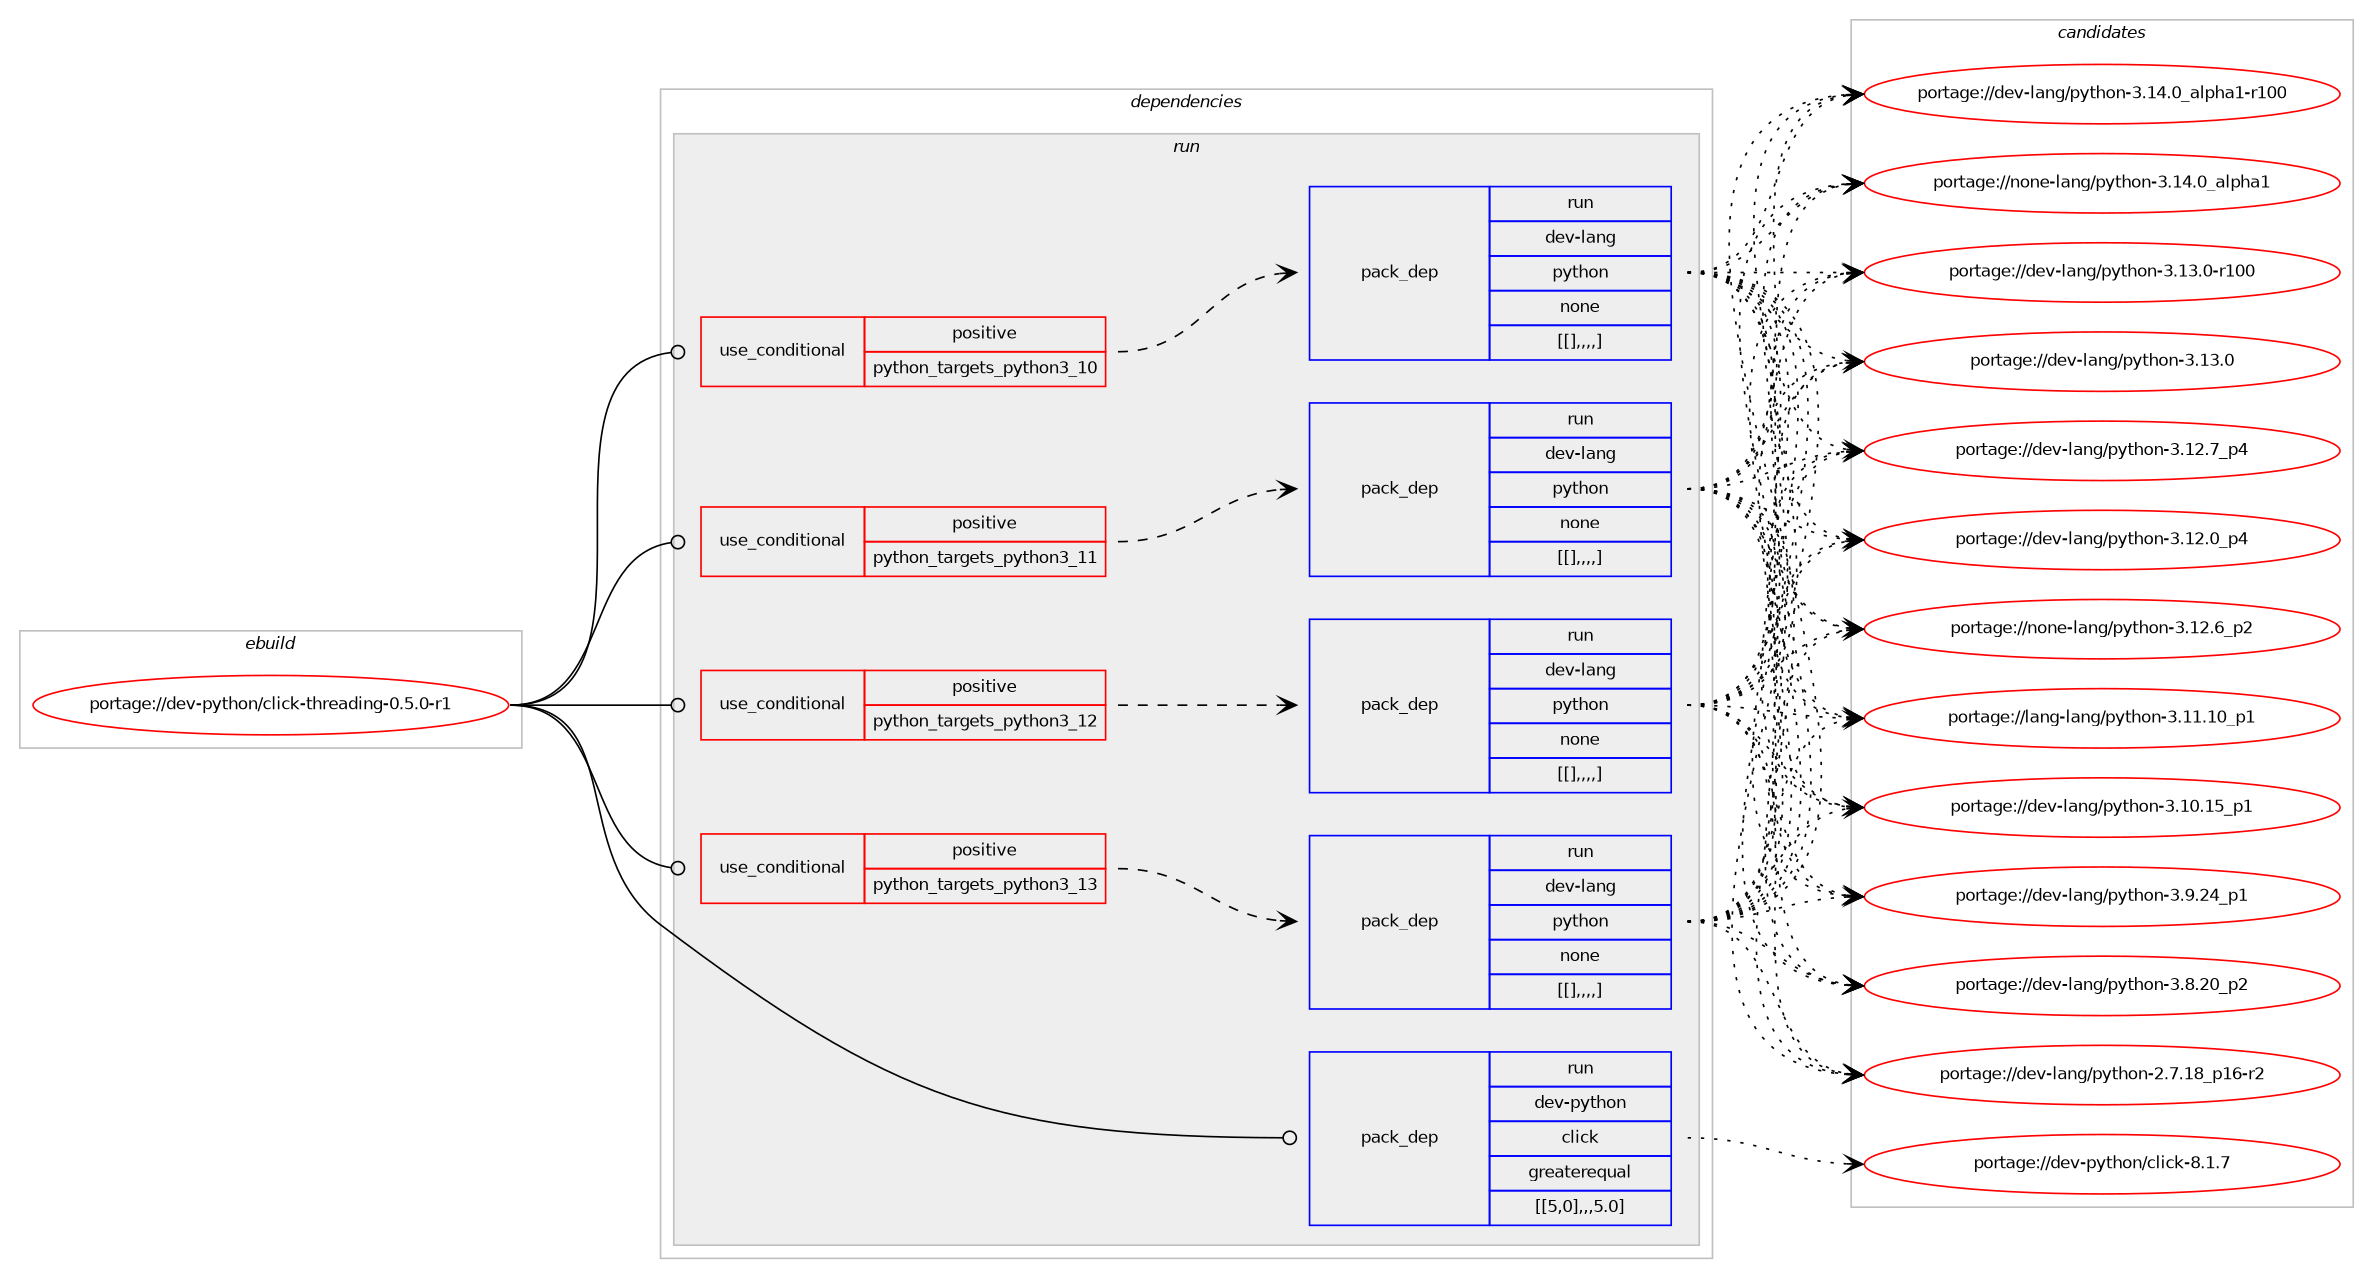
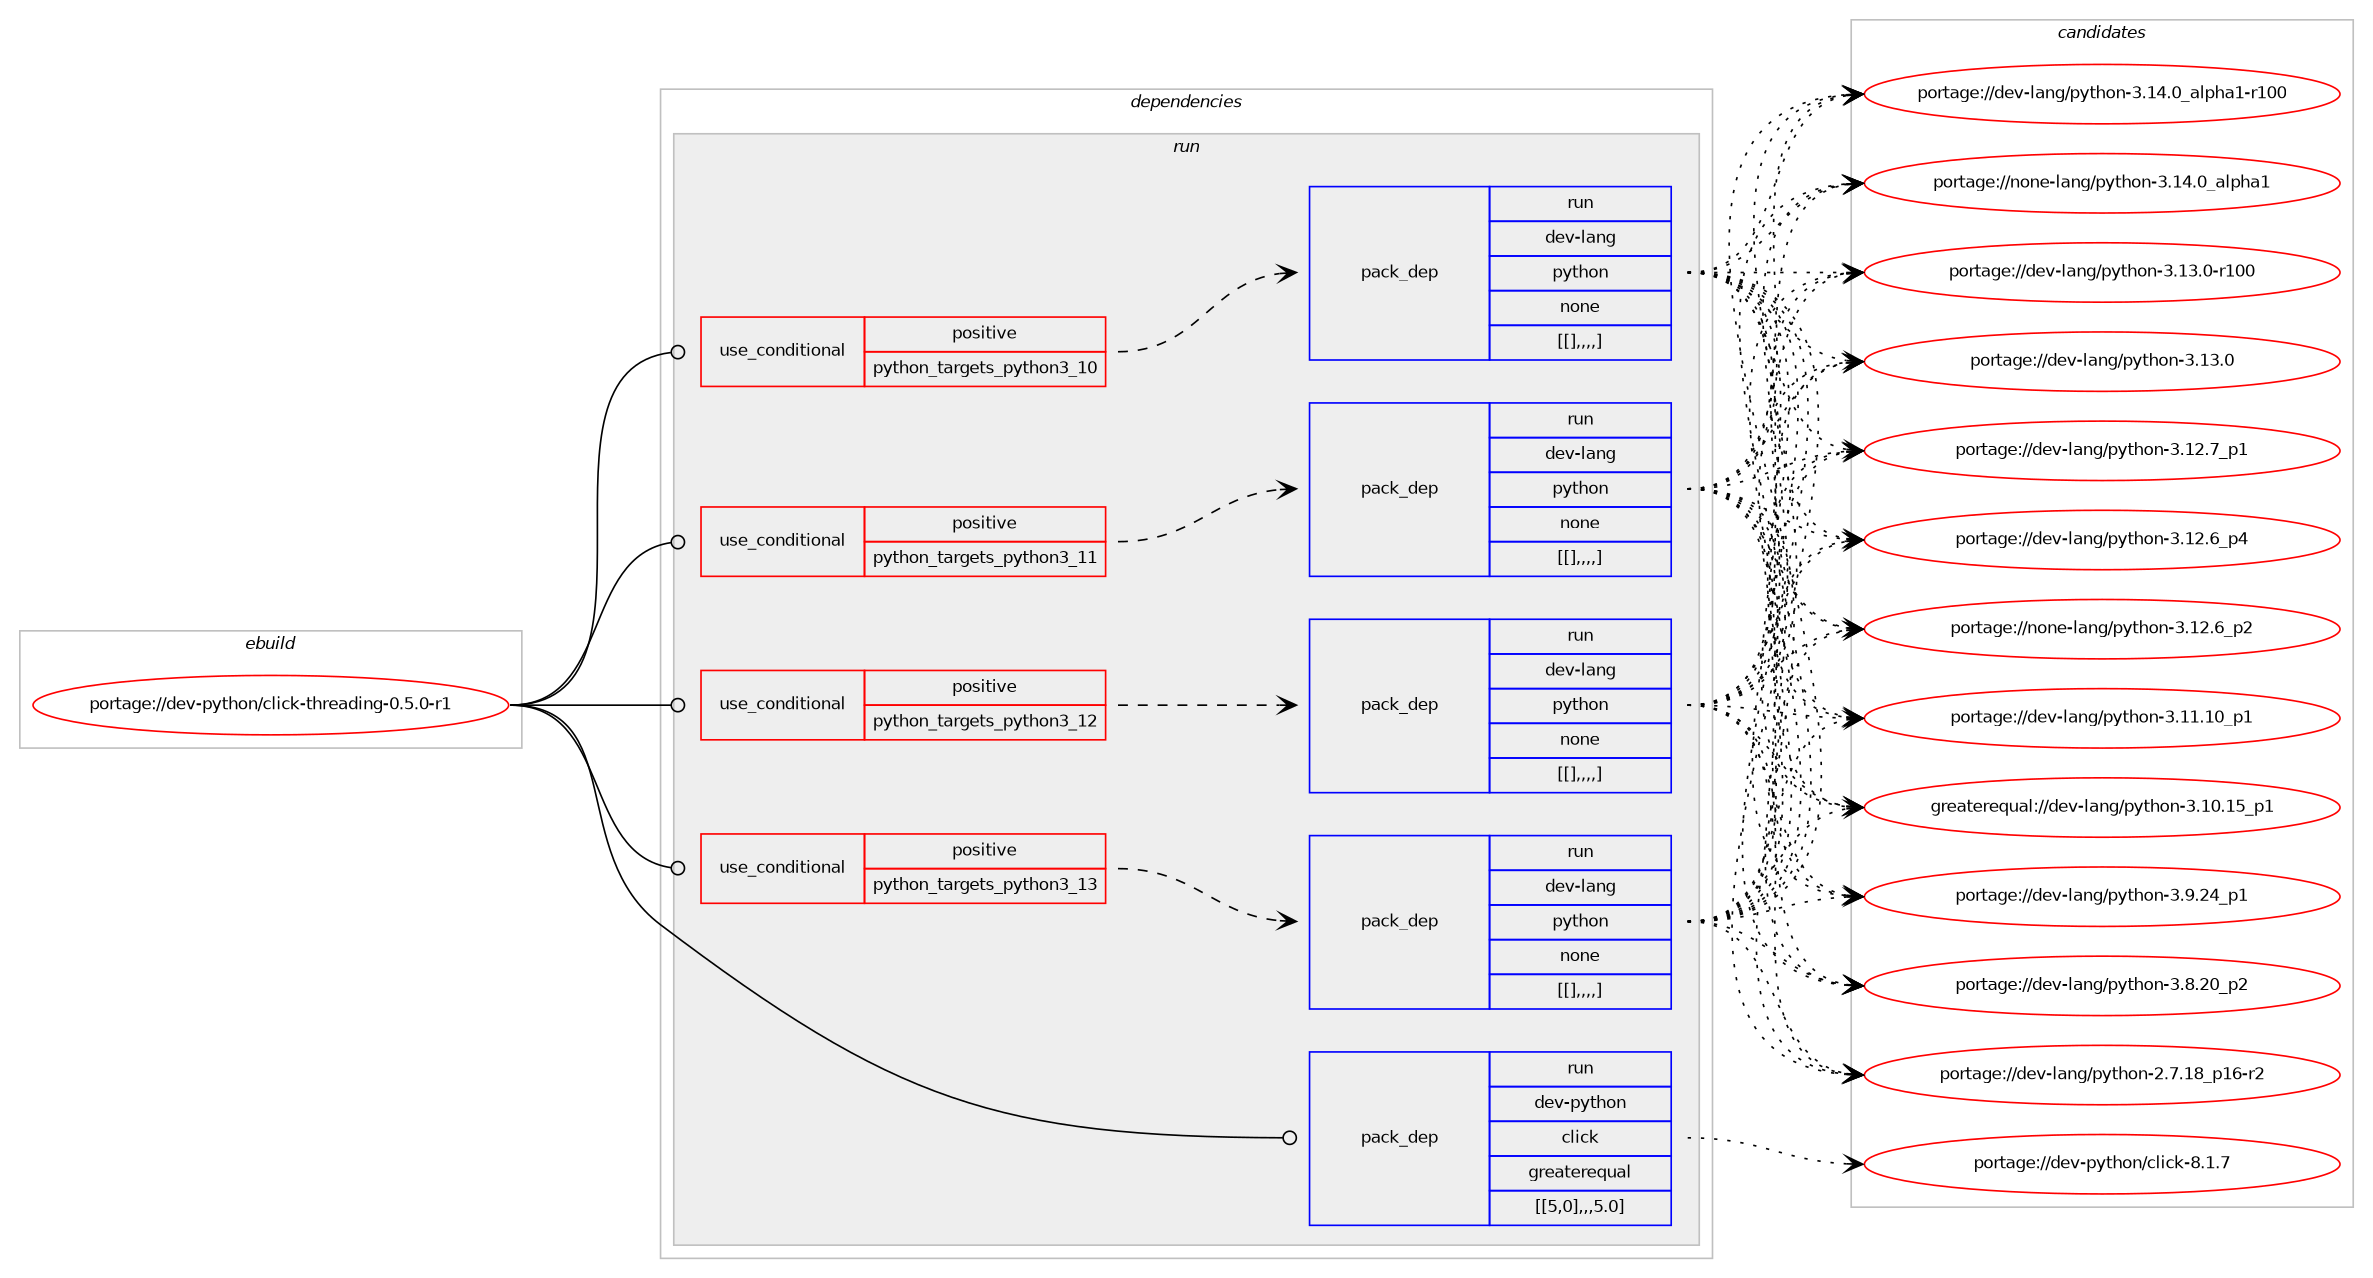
node "portage://dev-lang/python-3.12.7_p4": label "portage://dev-lang/python-3.12.7_p4" -> "portage://dev-lang/python-3.12.7_p1"
node "portage://dev-lang/python-3.12.0_p4": label "portage://dev-lang/python-3.12.0_p4" -> "portage://dev-lang/python-3.12.6_p4"
node "portage://lang-lang/python-3.11.10_p1": label "portage://lang-lang/python-3.11.10_p1" -> "portage://dev-lang/python-3.11.10_p1"
node "portage://dev-lang/python-3.10.15_p1": label "portage://dev-lang/python-3.10.15_p1" -> "greaterequal://dev-lang/python-3.10.15_p1"
